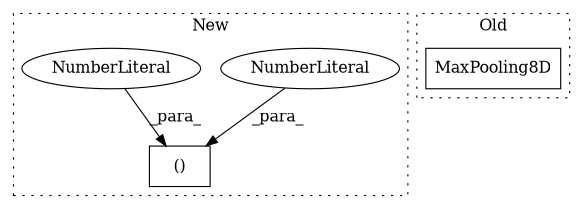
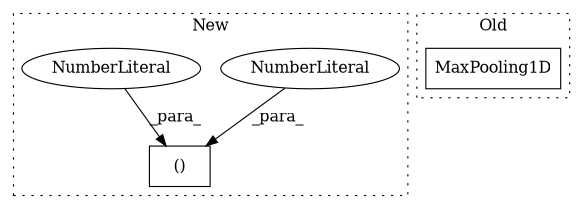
node "MaxPooling8D": label "MaxPooling8D" -> "MaxPooling1D"
